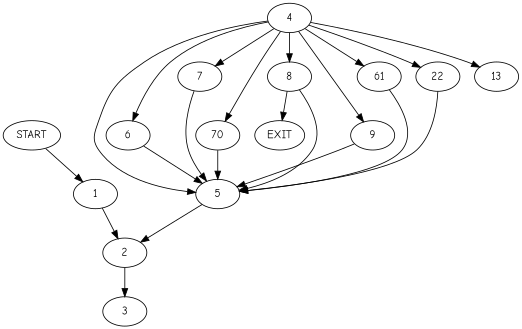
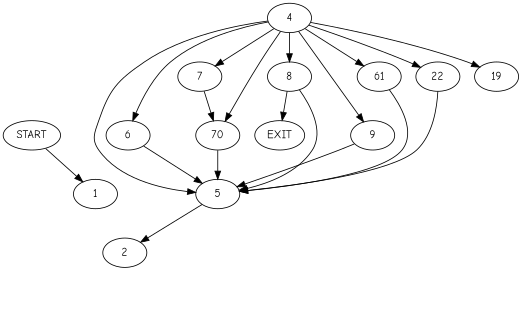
node "13": label "13" -> "19"
edge "7" -> "5": now "7" -> "70"
edge "1" -> "2": removed
node "3": removed
